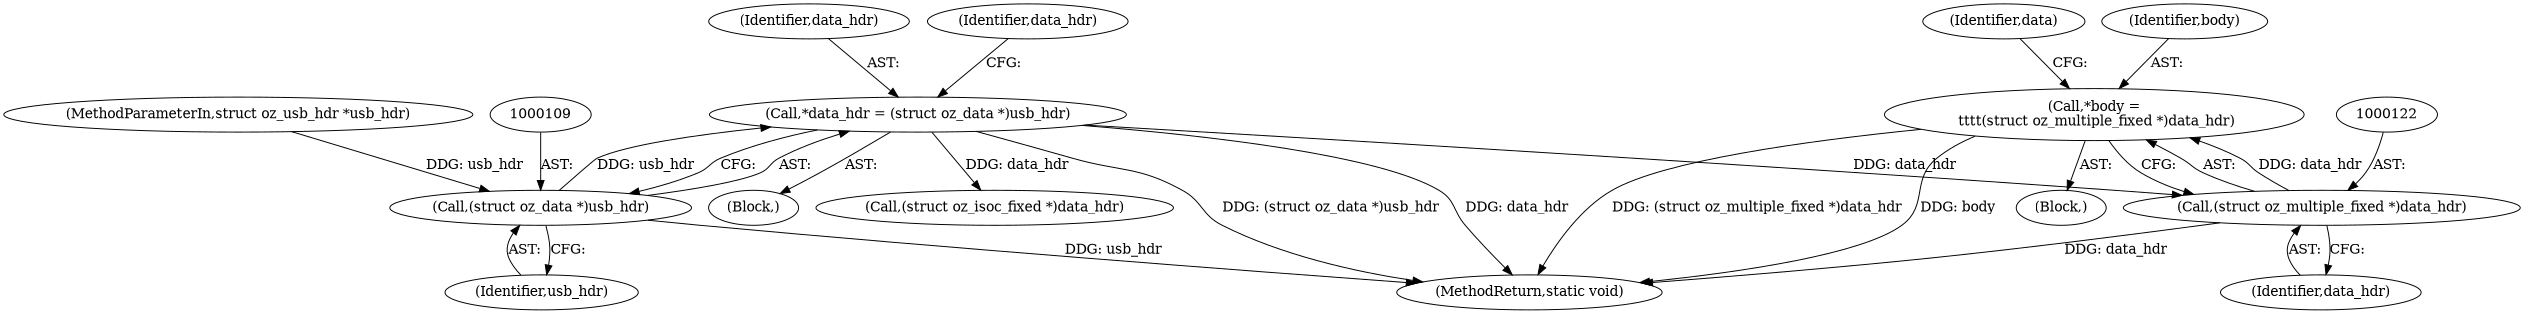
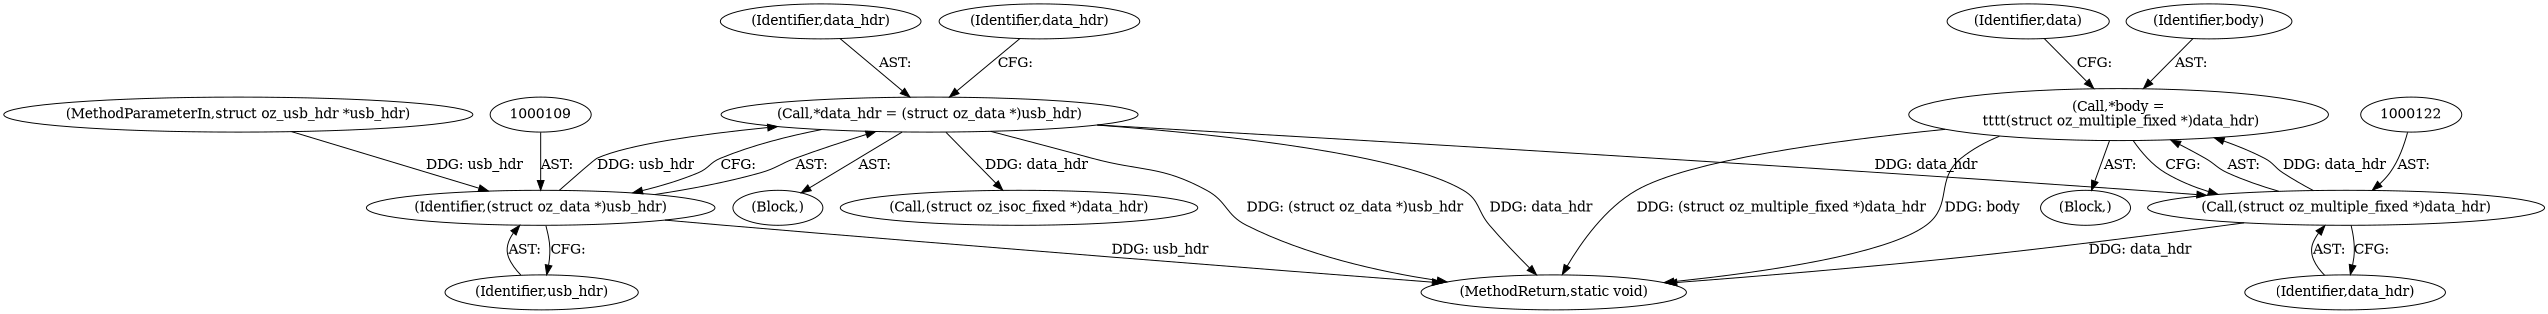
node "(Call,(struct oz_data *)usb_hdr)": label "(Call,(struct oz_data *)usb_hdr)" -> "(Identifier,(struct oz_data *)usb_hdr)"
